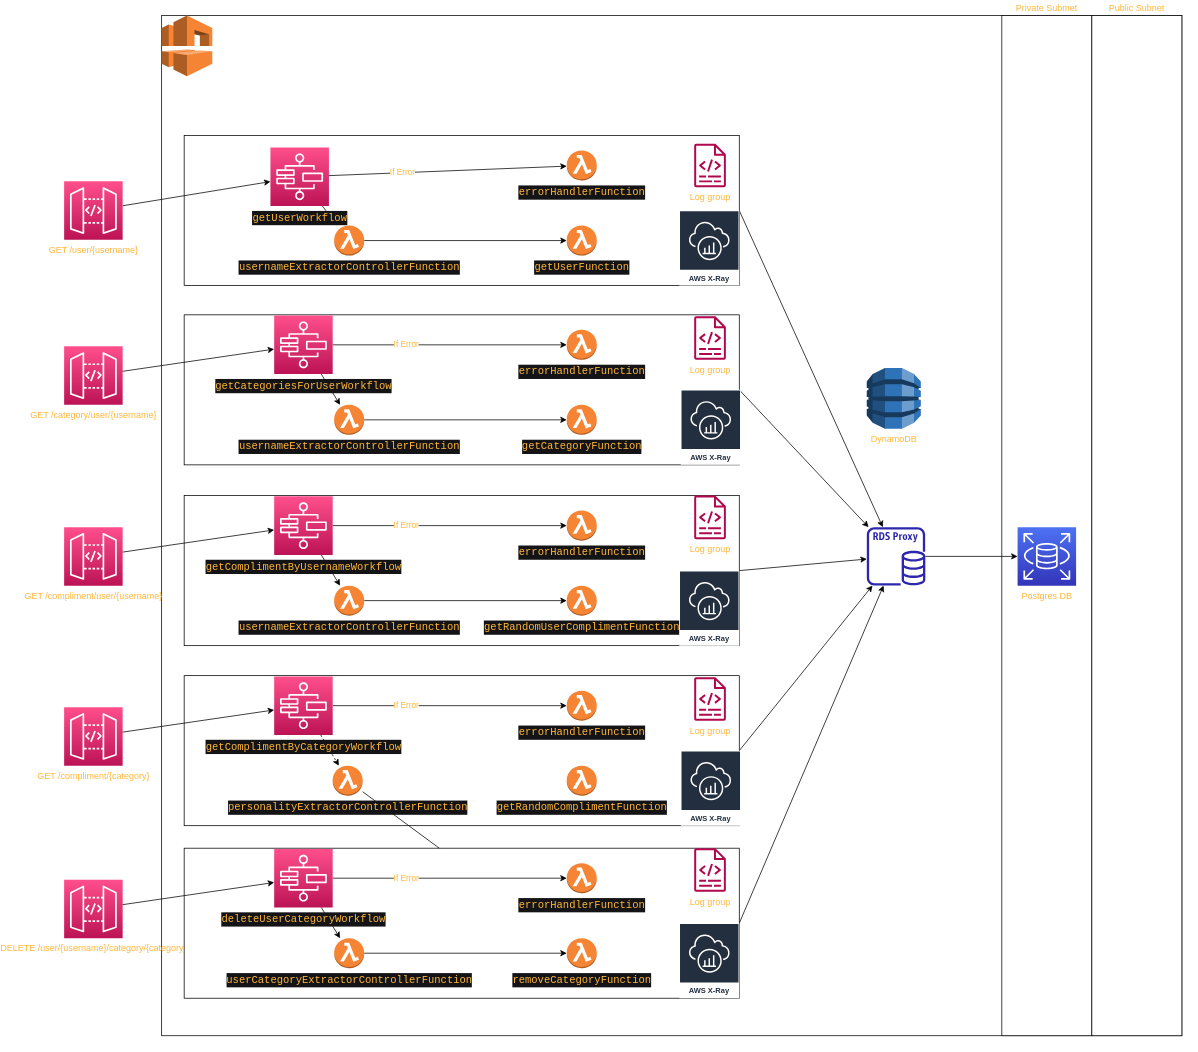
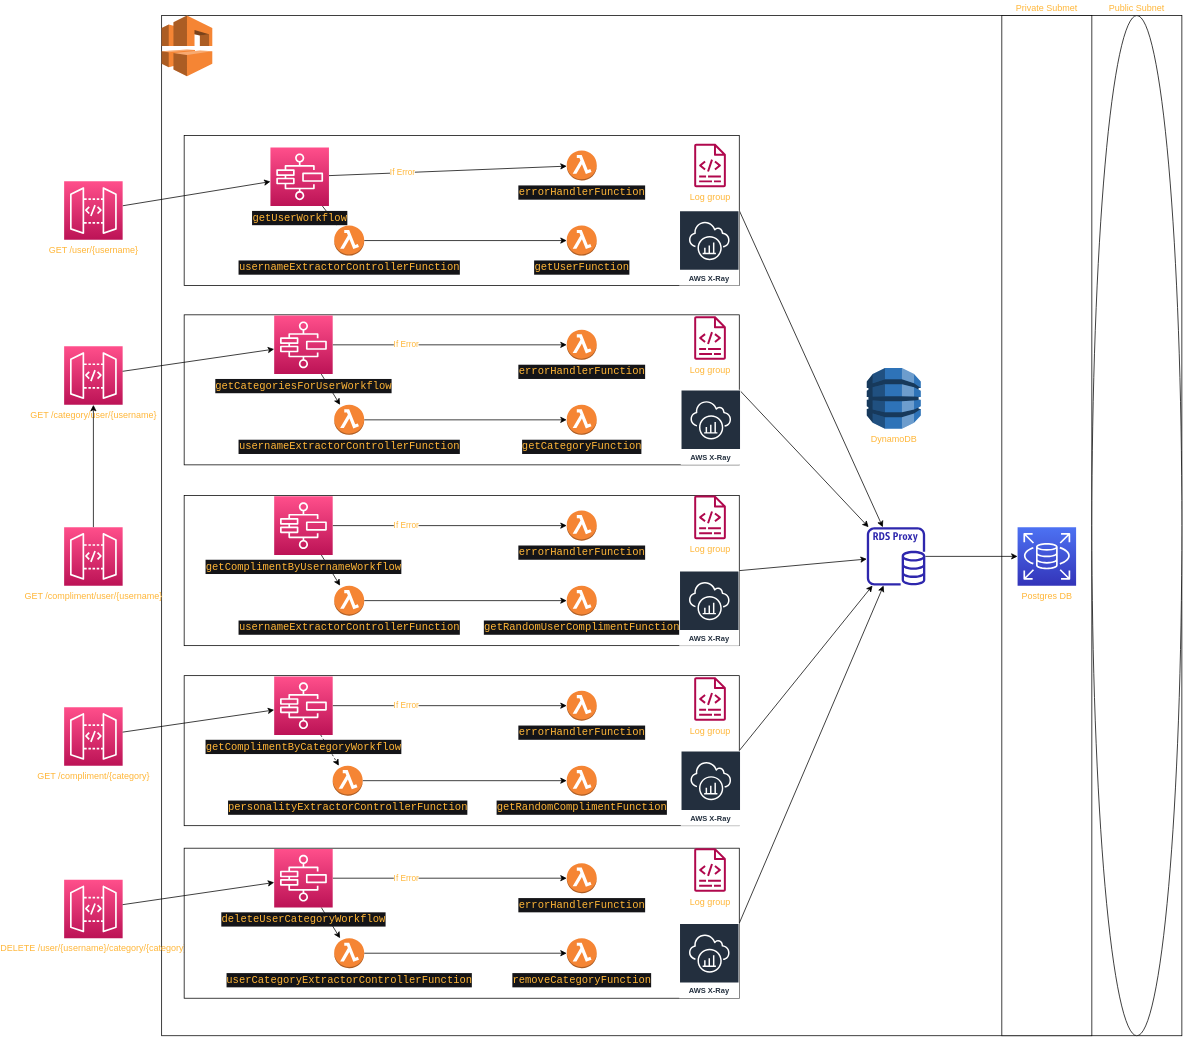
node "Public Subnet": shape rectangle -> ellipse
edge "GET /compliment/user/{username}" -> "getComplimentByUsernameWorkflow": now "GET /compliment/user/{username}" -> "GET /category/user/{username}"
edge "personalityExtractorControllerFunction" -> "removeCategoryFunction": now "personalityExtractorControllerFunction" -> "getRandomComplimentFunction"
